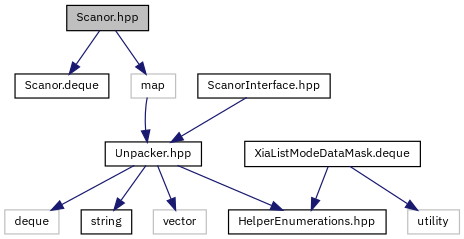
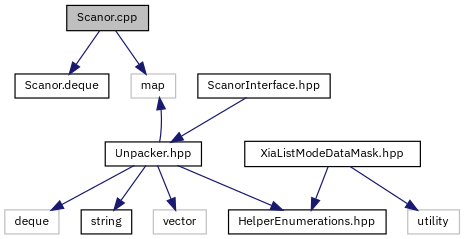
node "Scanor.hpp": label "Scanor.hpp" -> "Scanor.cpp"
edge "map" -> "Unpacker.hpp": reversed
node "XiaListModeDataMask.deque": label "XiaListModeDataMask.deque" -> "XiaListModeDataMask.hpp"
